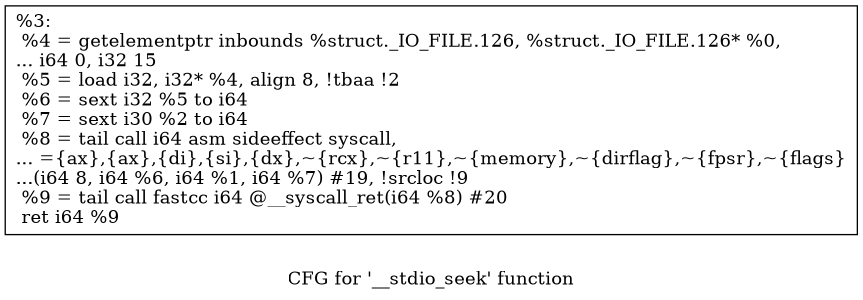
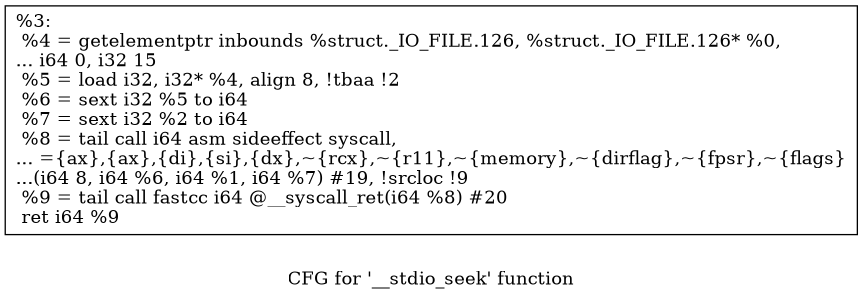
node "%3:": text "%7 = sext i30 %2 to i64" -> "%7 = sext i32 %2 to i64"
